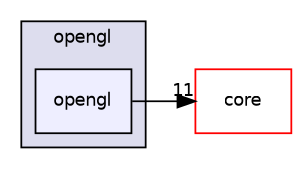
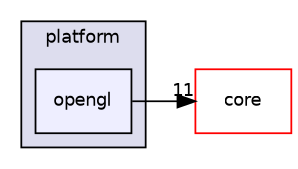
cluster "opengl": label "opengl" -> "platform"
